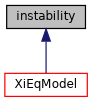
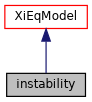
edge "XiEqModel" -> "instability": reversed
